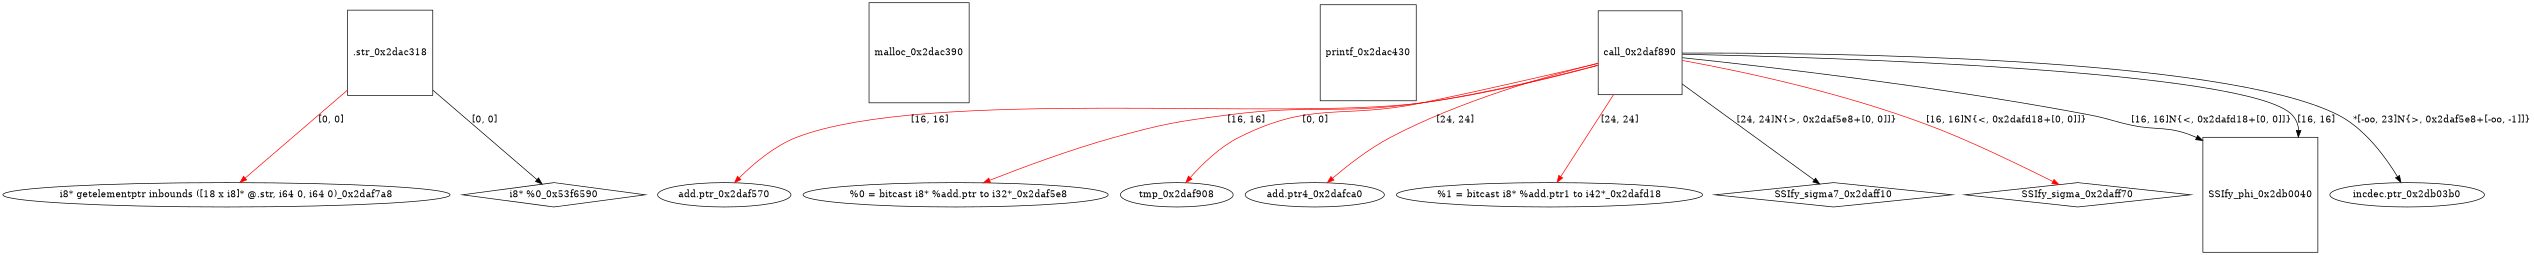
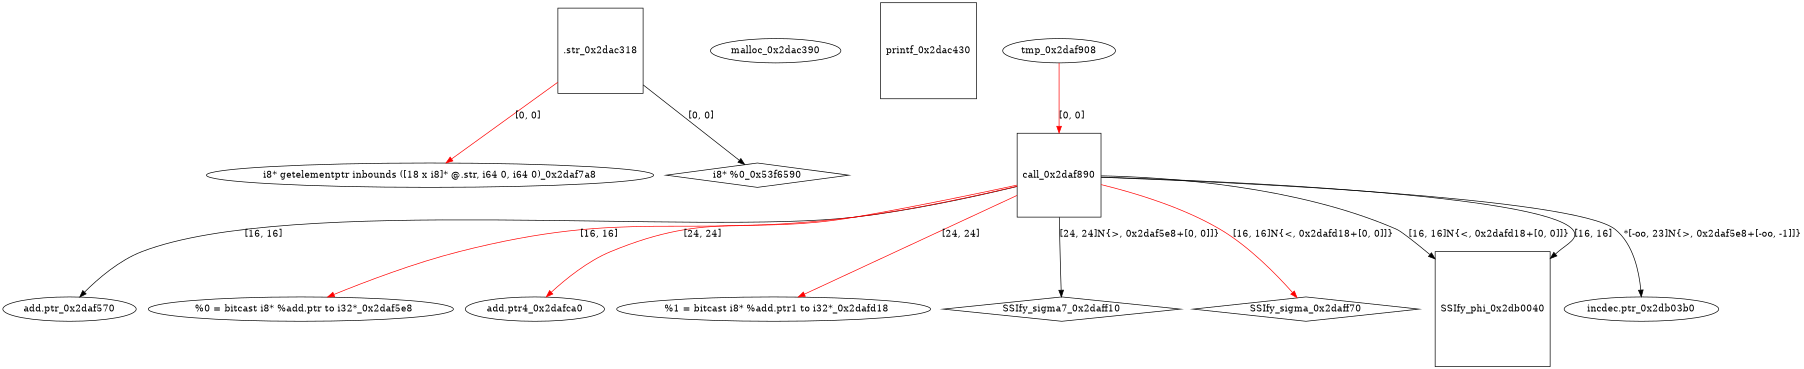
node "malloc_0x2dac390": shape square -> ellipse
edge "call_0x2daf890" -> "add.ptr_0x2daf570": color red -> black
edge "call_0x2daf890" -> "tmp_0x2daf908": reversed
node "%1 = bitcast i8* %add.ptr1 to i42*_0x2dafd18": label "%1 = bitcast i8* %add.ptr1 to i42*_0x2dafd18" -> "%1 = bitcast i8* %add.ptr1 to i32*_0x2dafd18"
